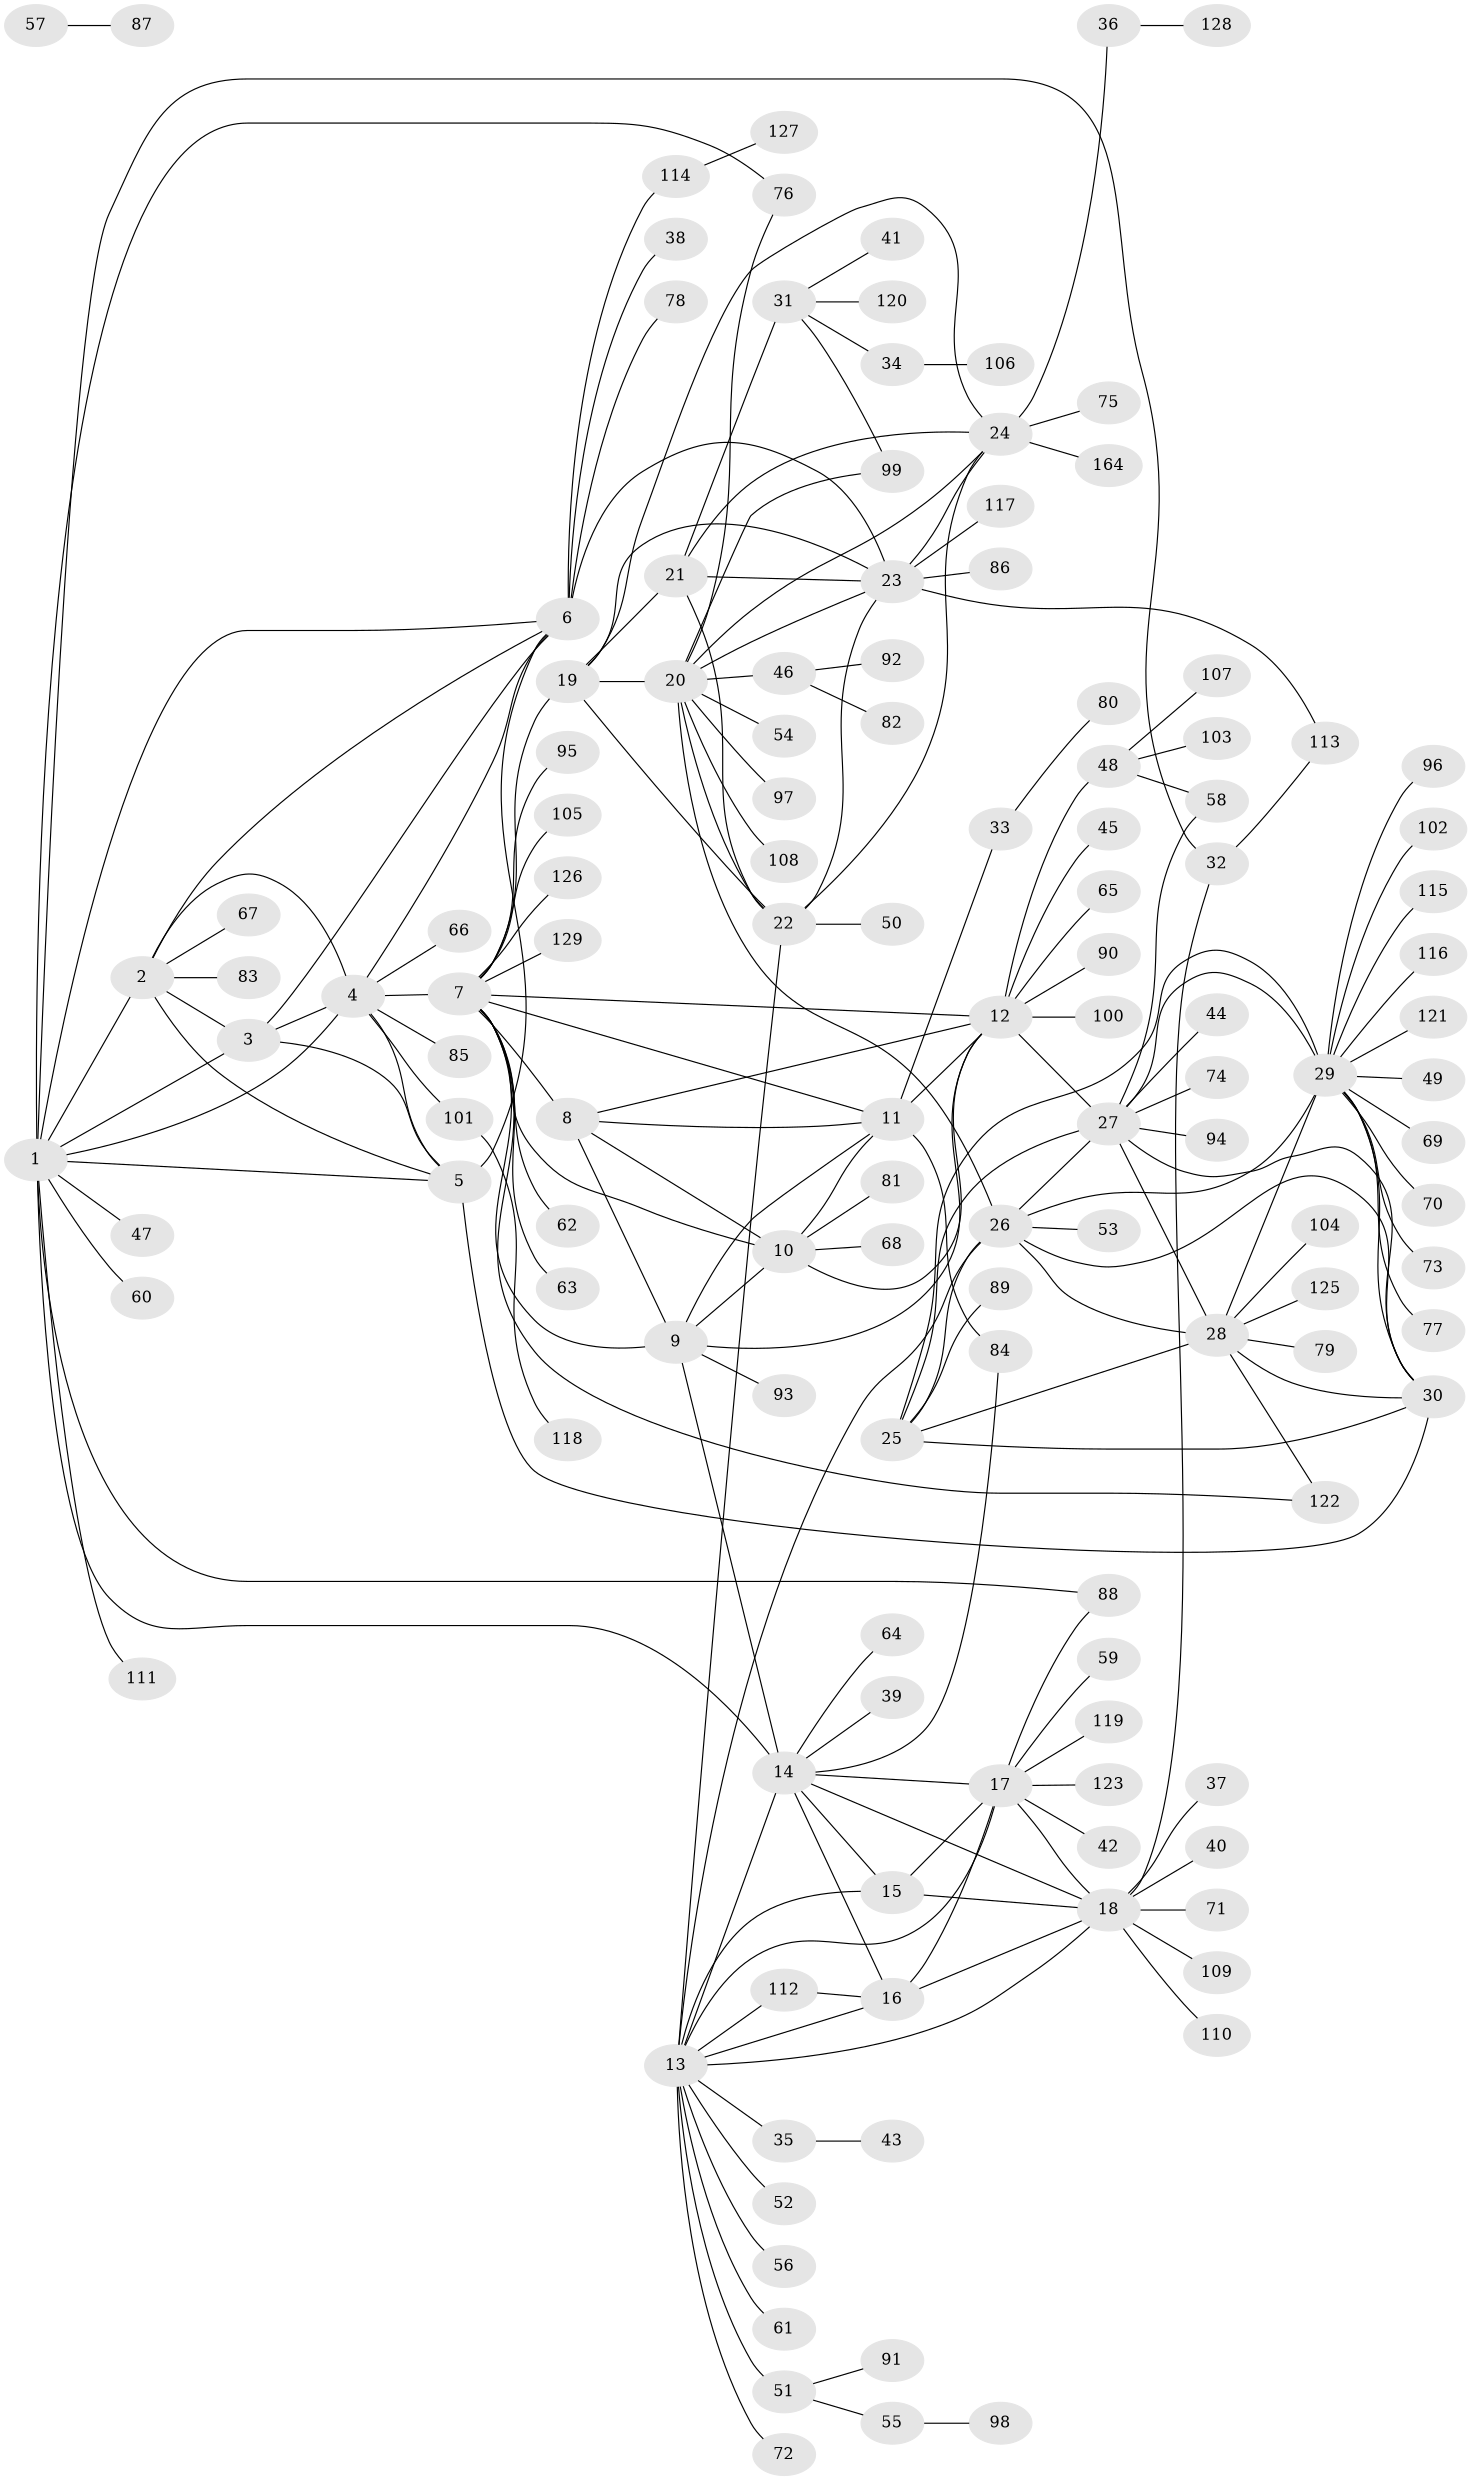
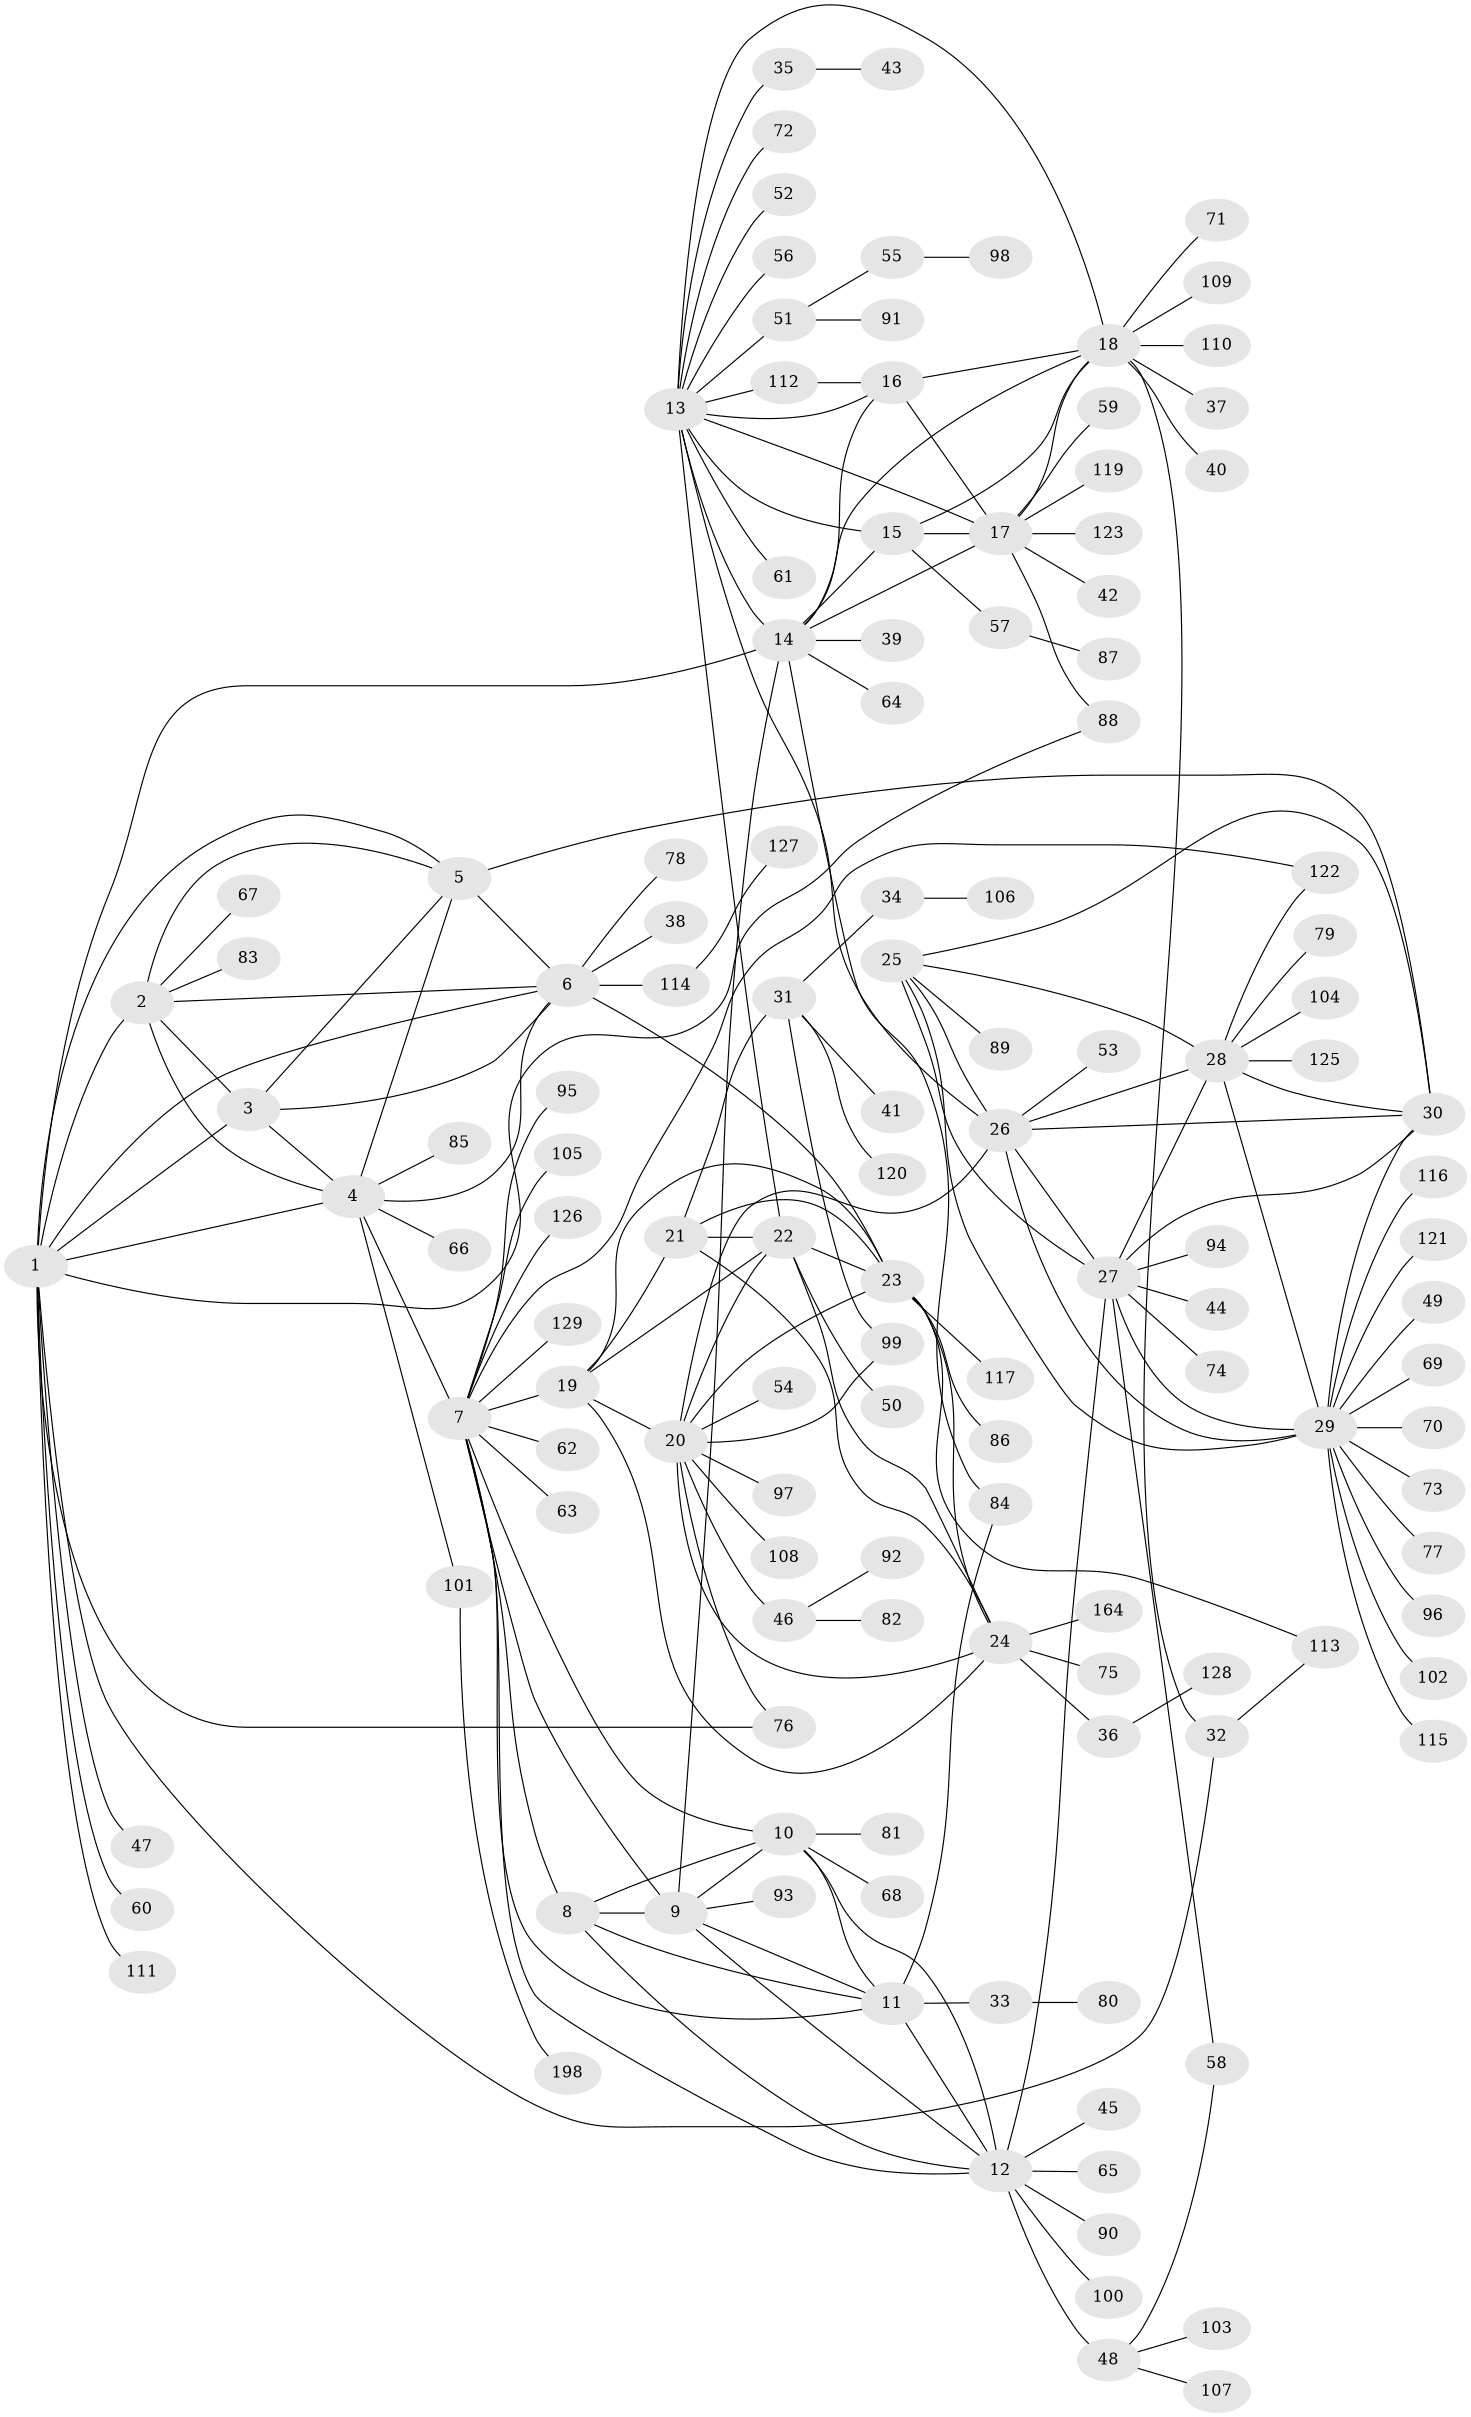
edge "15" -- "57": added
node "118": label "118" -> "198"
